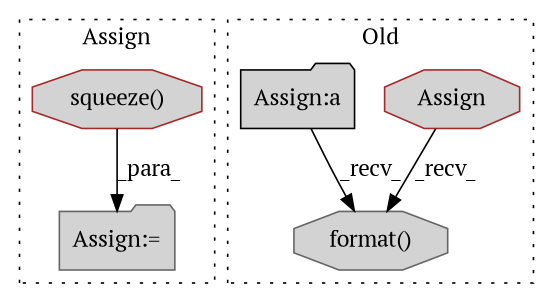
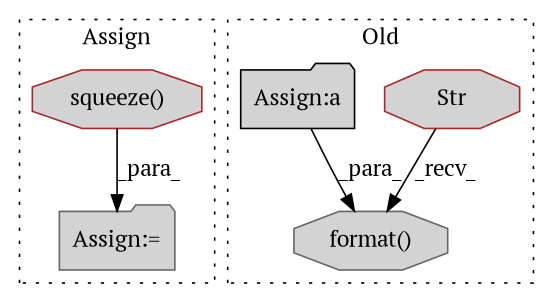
node "Assign": label "Assign" -> "Str"
edge "Assign:a" -> "format()": label "_recv_" -> "_para_"
